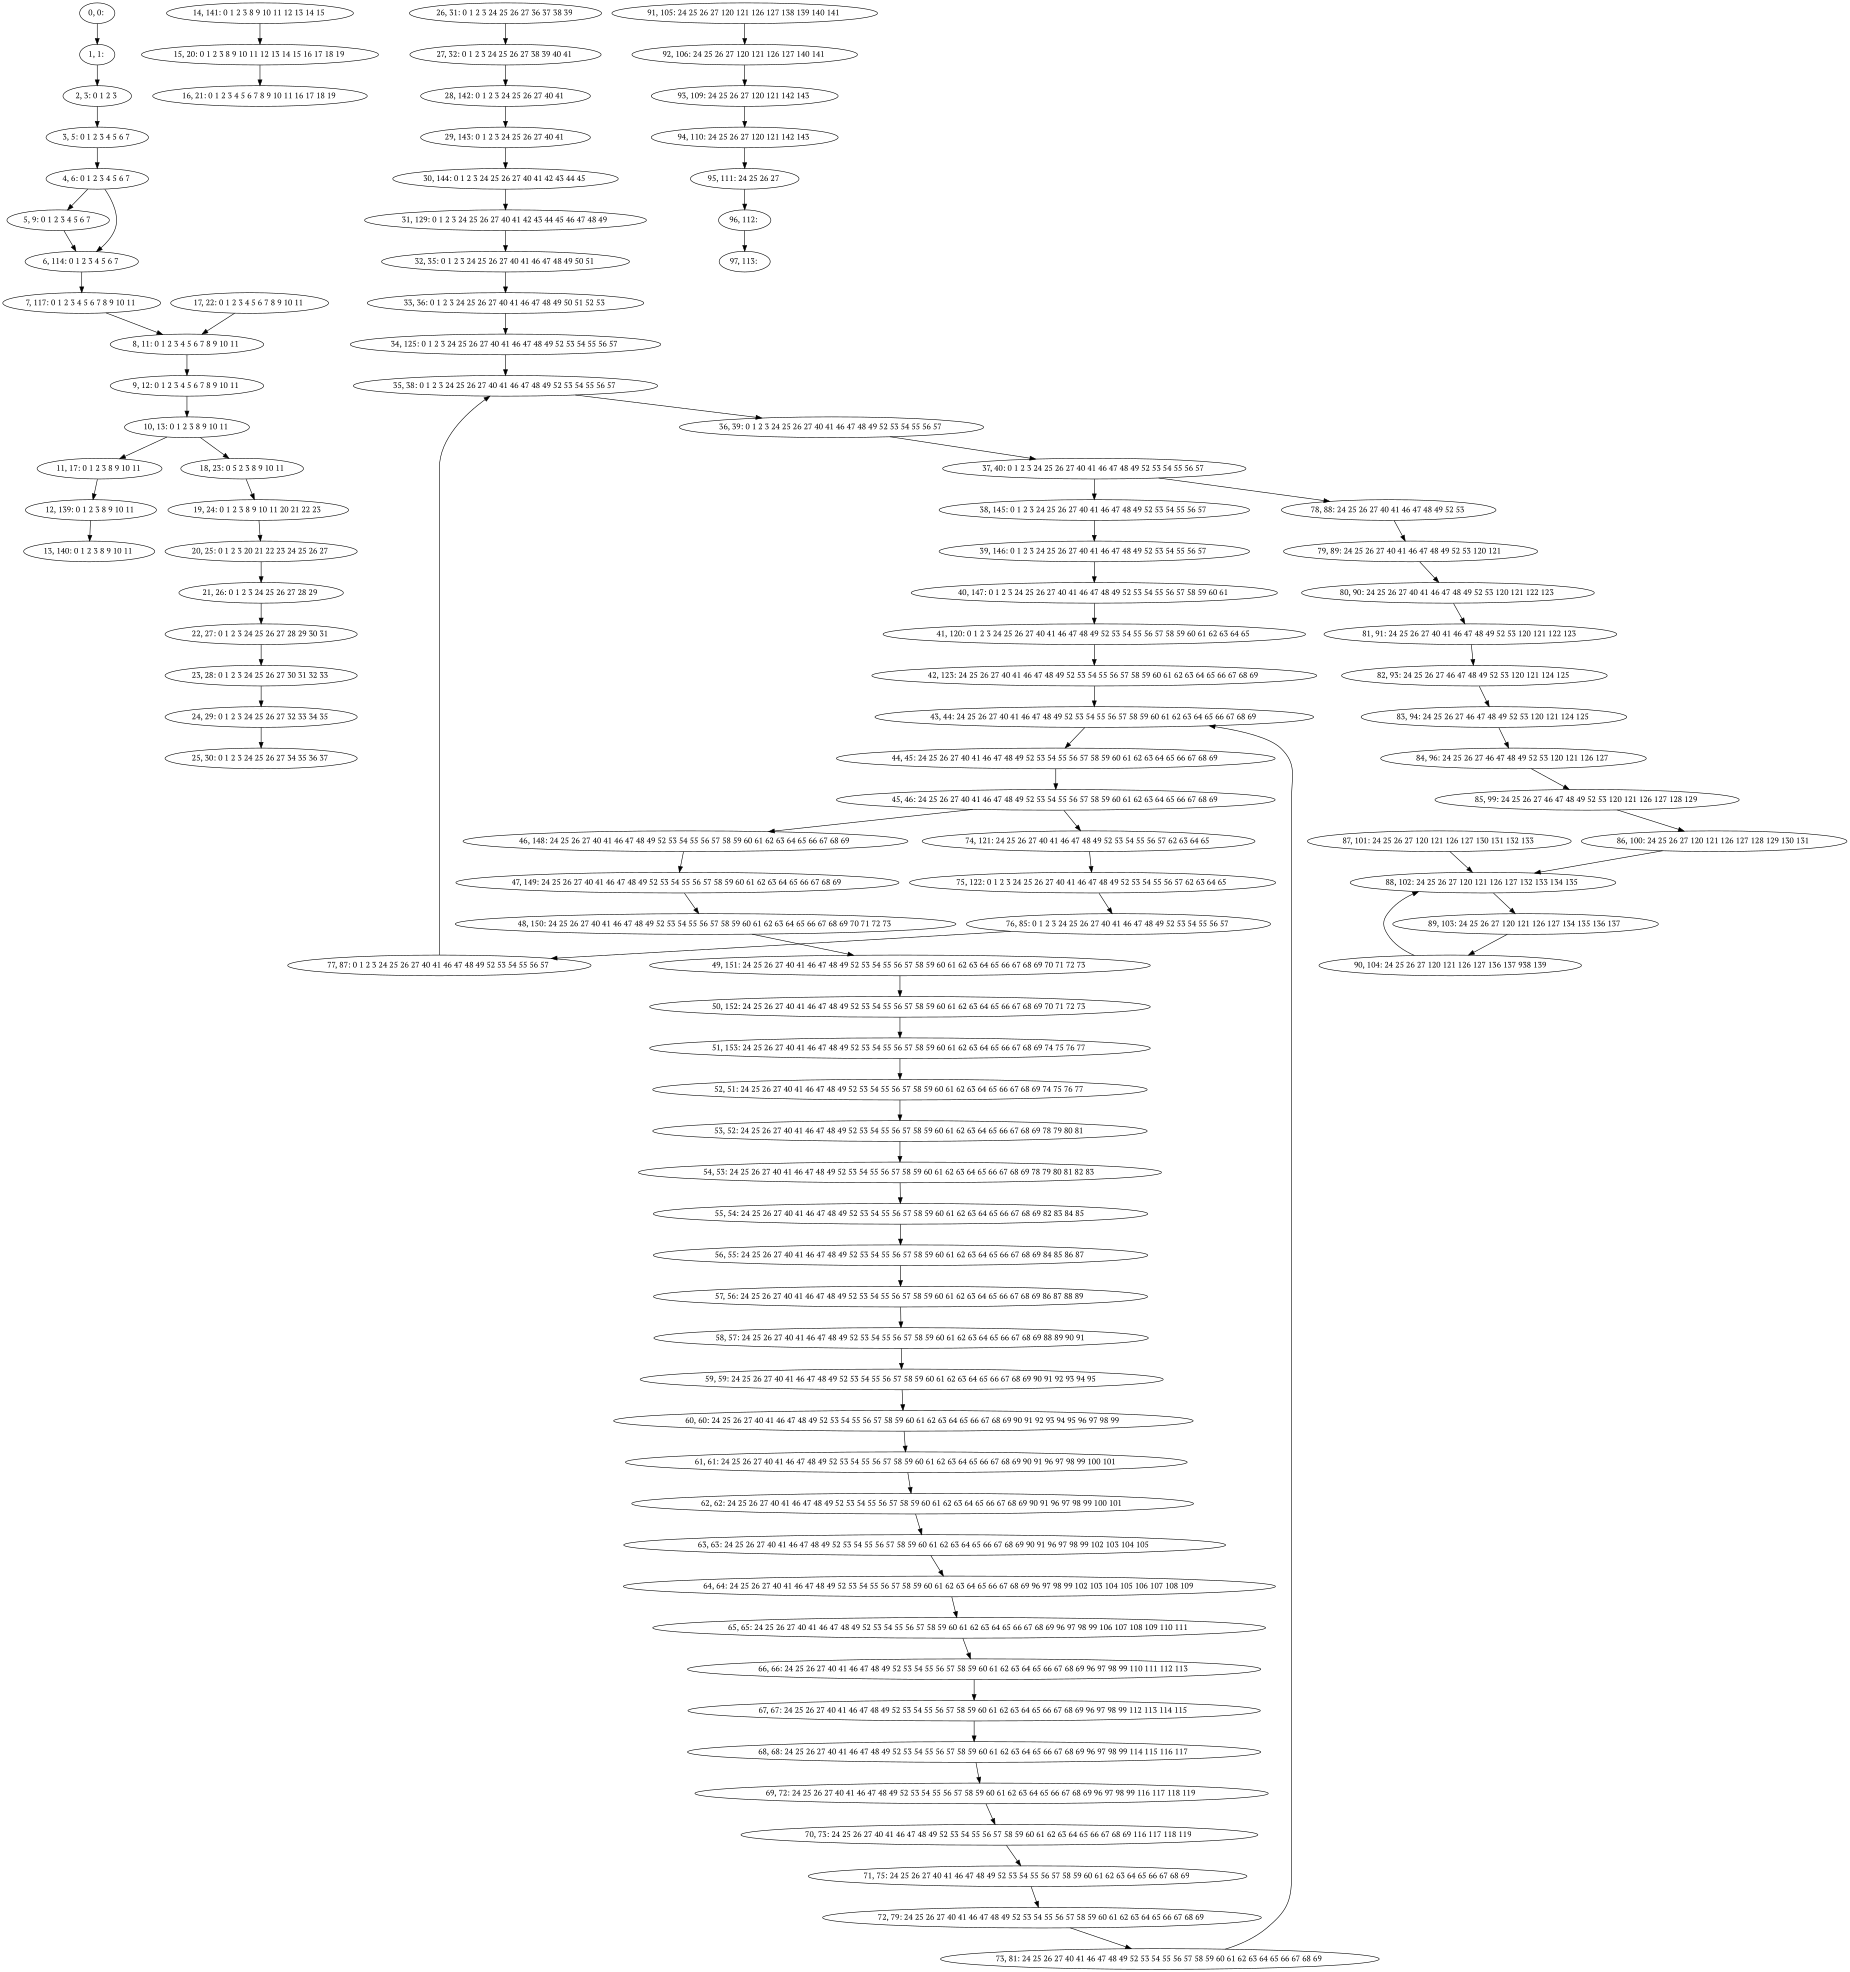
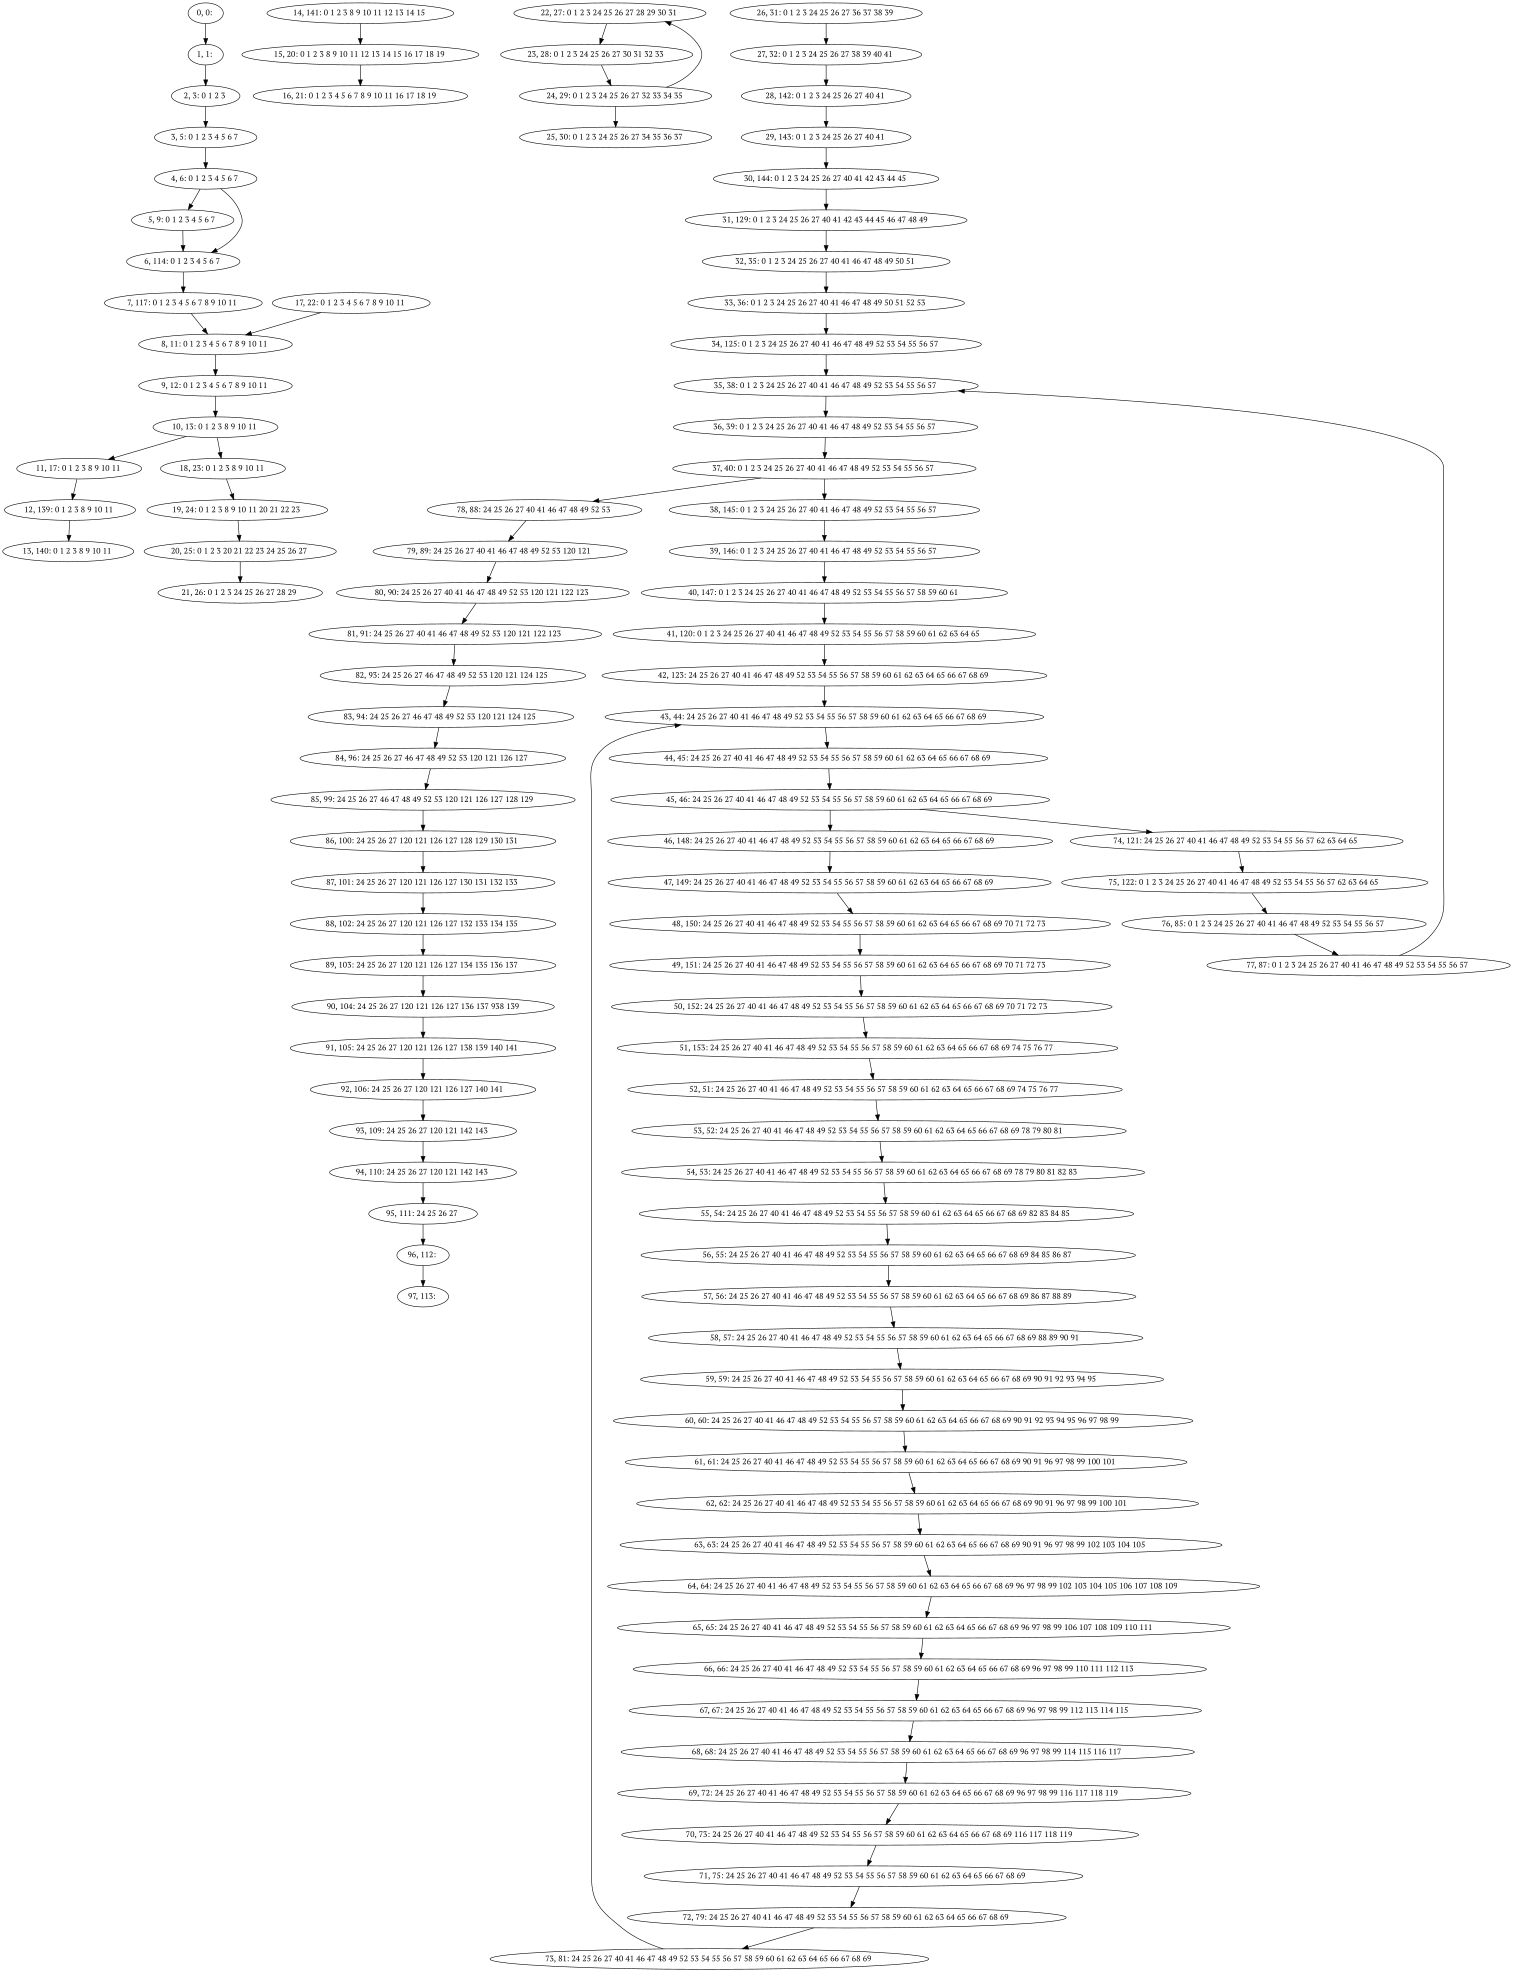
node "18, 23: 0 5 2 3 8 9 10 11": label "18, 23: 0 5 2 3 8 9 10 11" -> "18, 23: 0 1 2 3 8 9 10 11"
edge "21, 26: 0 1 2 3 24 25 26 27 28 29" -> "22, 27: 0 1 2 3 24 25 26 27 28 29 30 31": now "24, 29: 0 1 2 3 24 25 26 27 32 33 34 35" -> "22, 27: 0 1 2 3 24 25 26 27 28 29 30 31"
edge "86, 100: 24 25 26 27 120 121 126 127 128 129 130 131" -> "88, 102: 24 25 26 27 120 121 126 127 132 133 134 135": now "86, 100: 24 25 26 27 120 121 126 127 128 129 130 131" -> "87, 101: 24 25 26 27 120 121 126 127 130 131 132 133"
edge "90, 104: 24 25 26 27 120 121 126 127 136 137 938 139" -> "88, 102: 24 25 26 27 120 121 126 127 132 133 134 135": now "90, 104: 24 25 26 27 120 121 126 127 136 137 938 139" -> "91, 105: 24 25 26 27 120 121 126 127 138 139 140 141"
